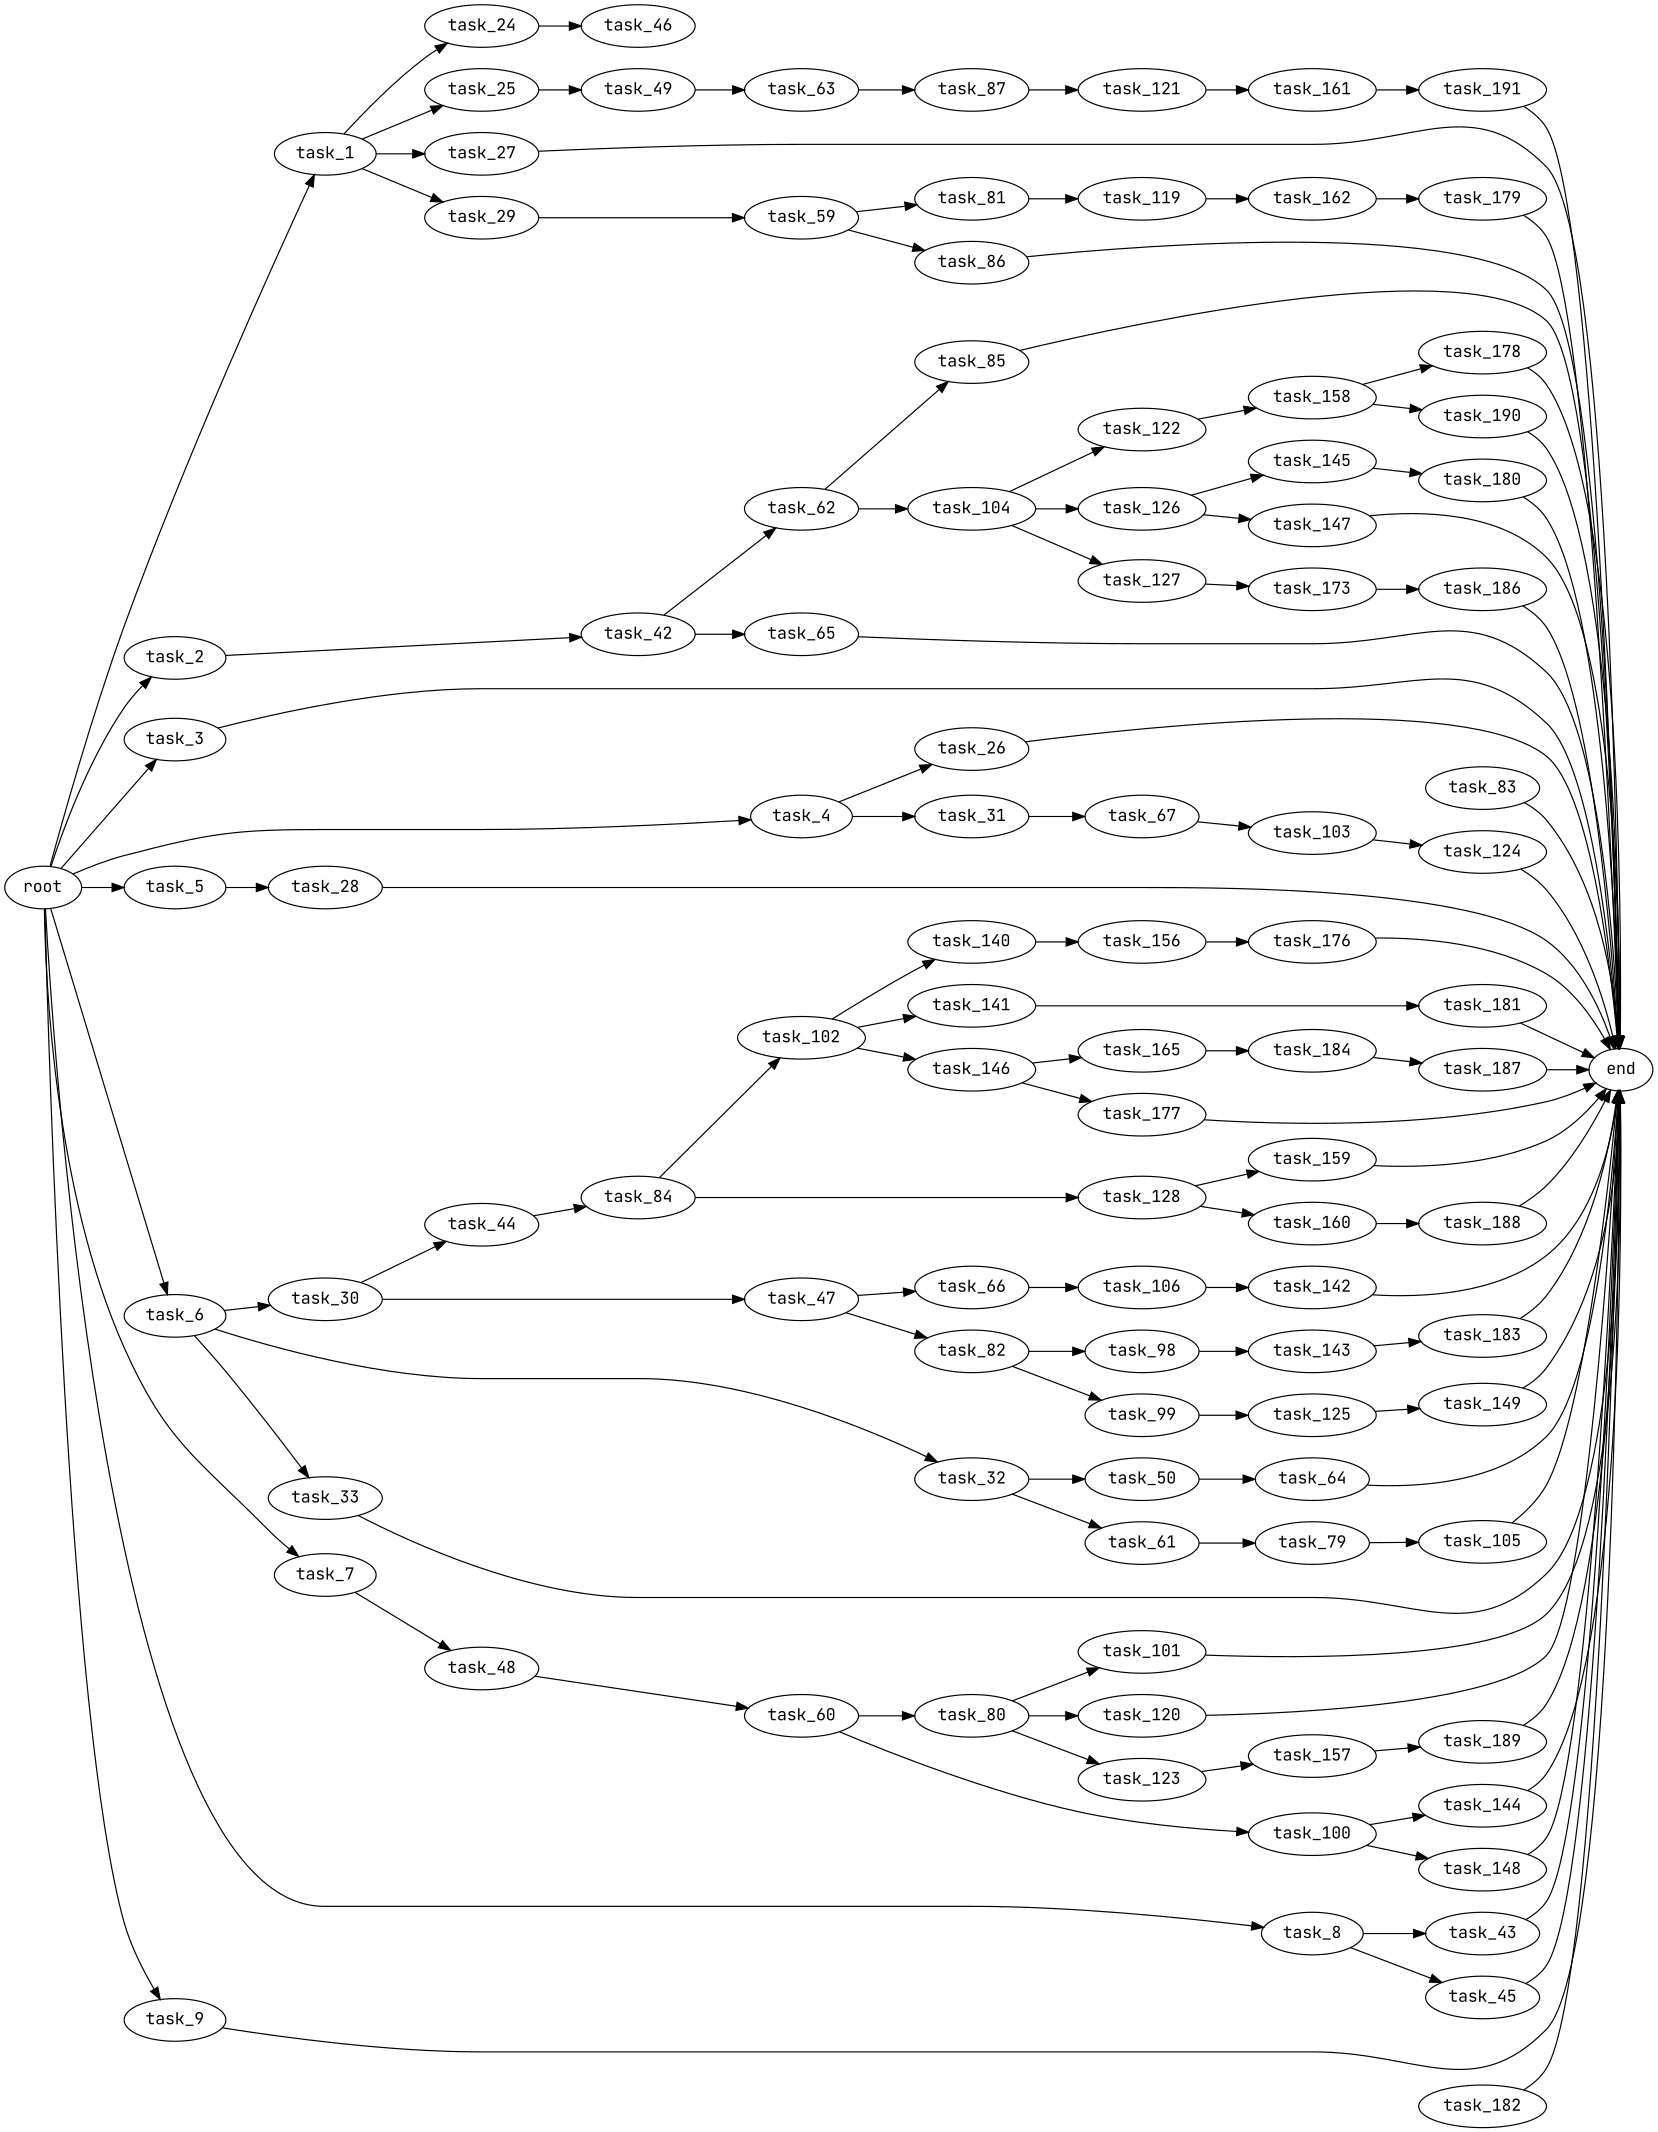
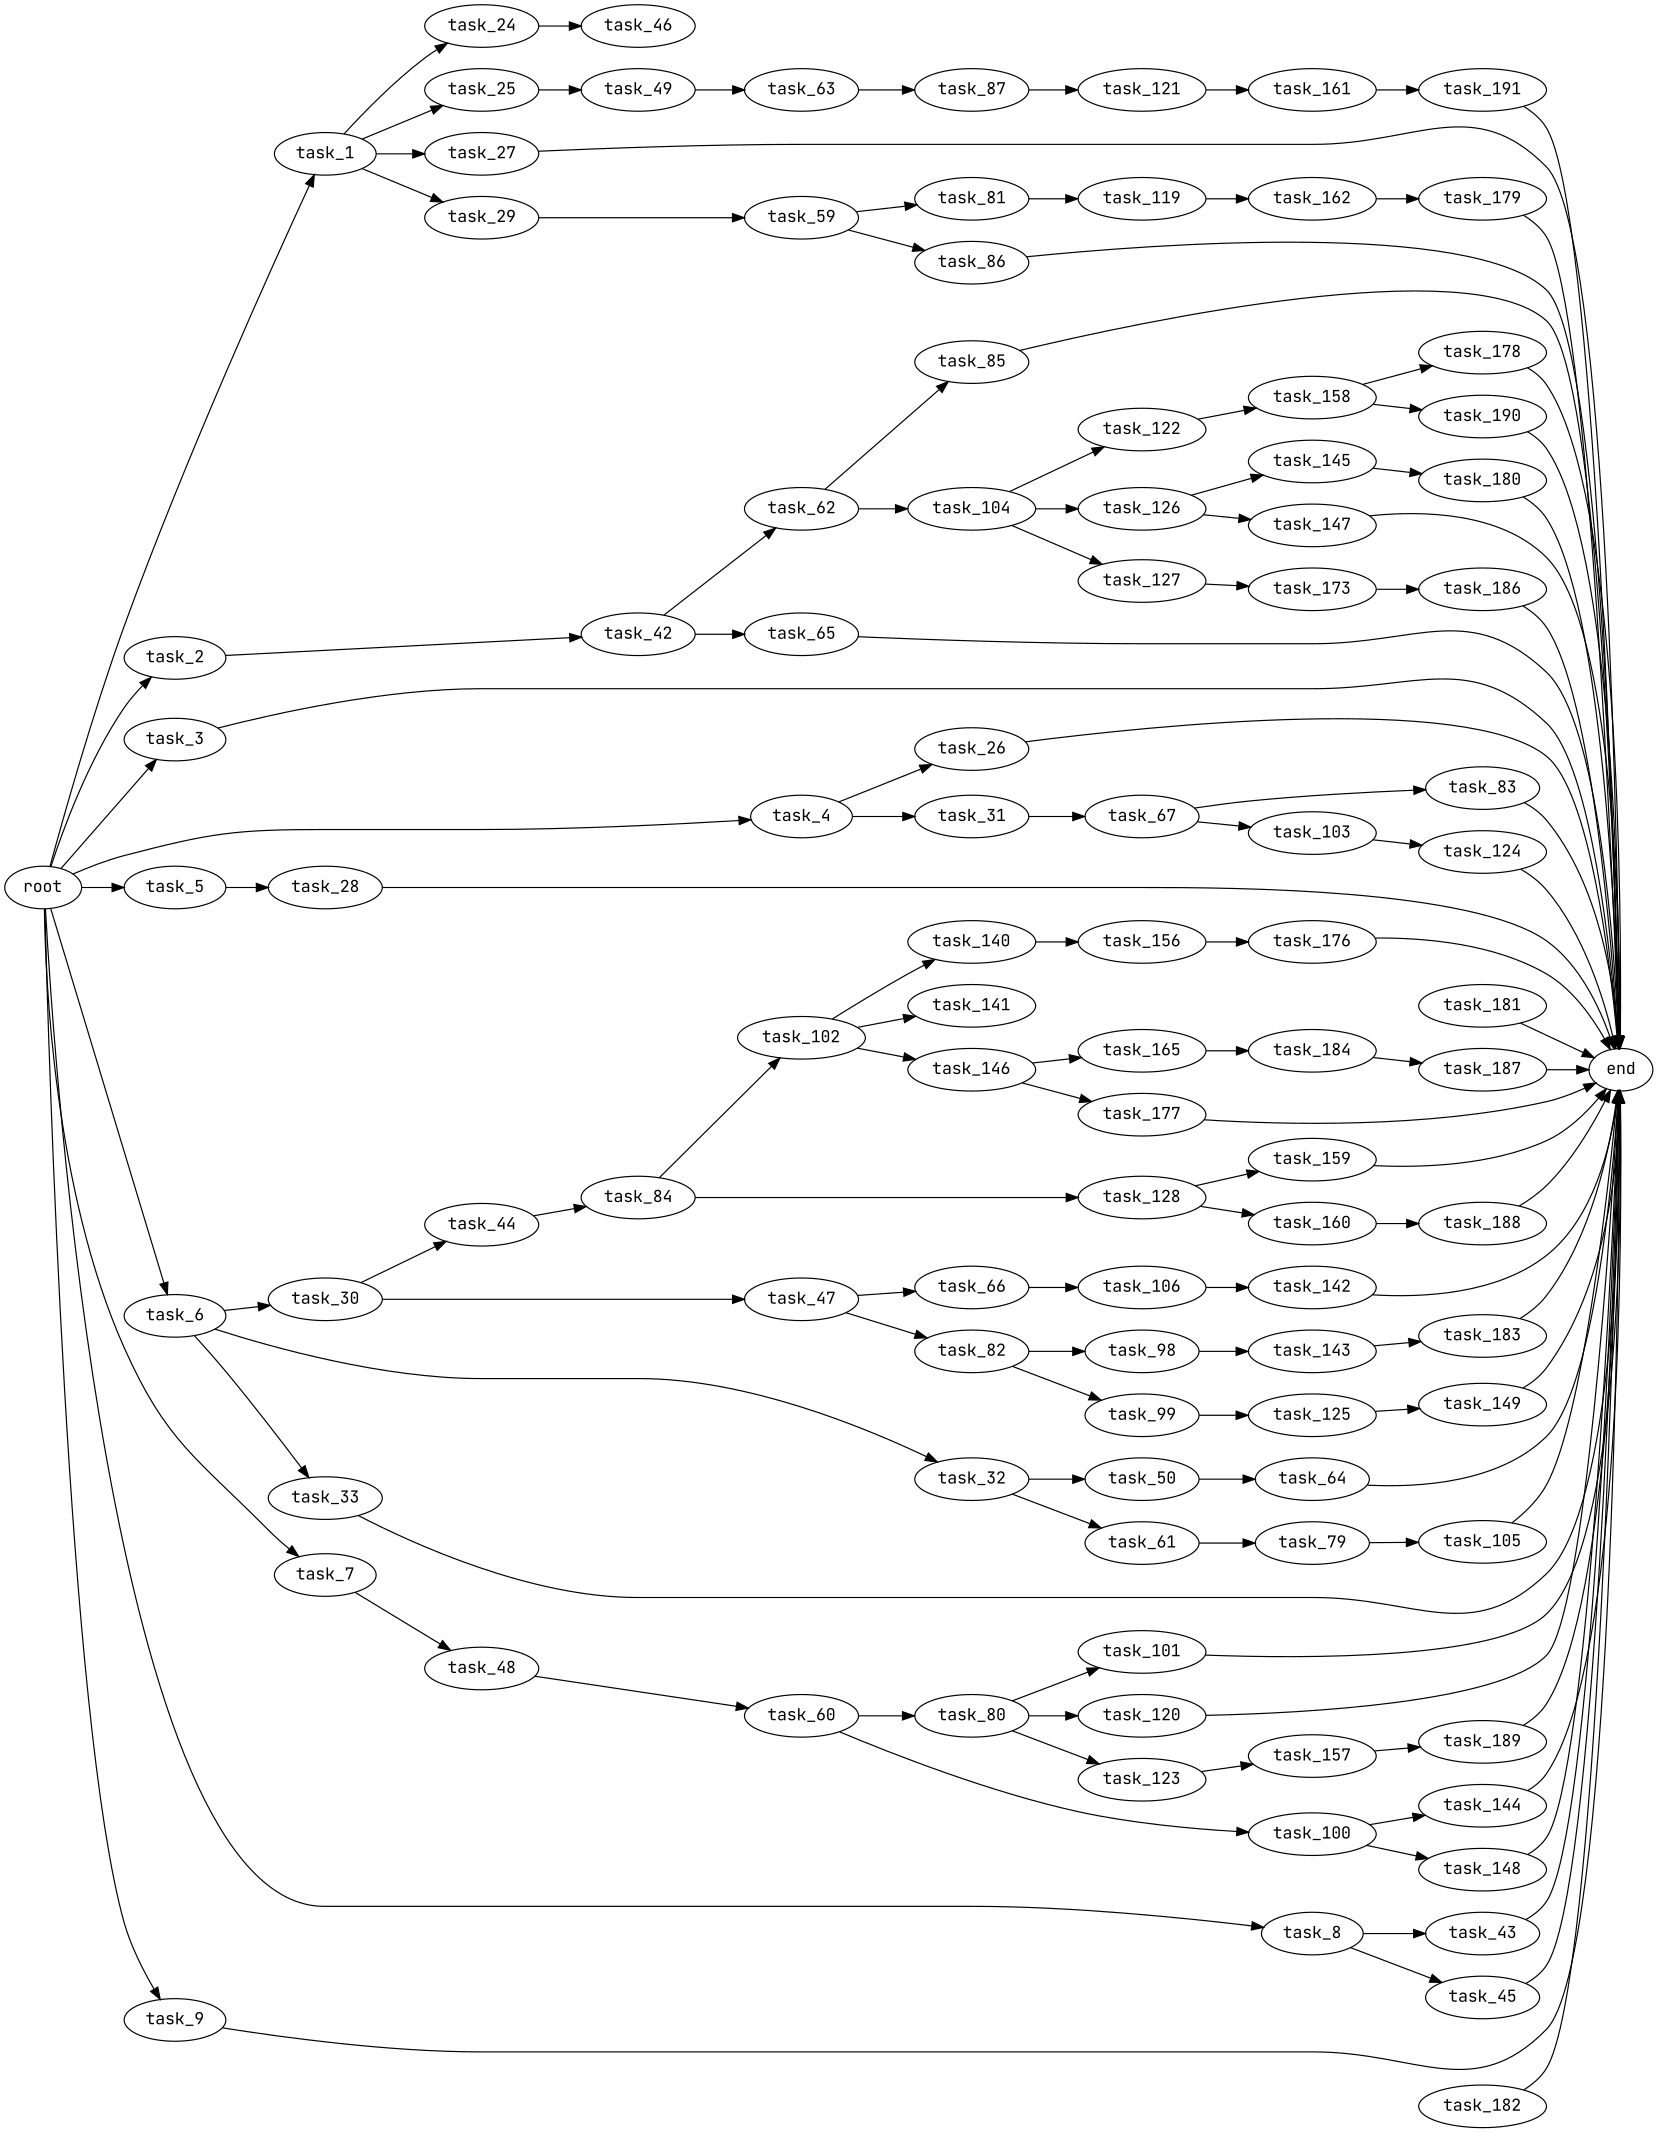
edge "task_67" -> "task_83": added
edge "task_141" -> "task_181": removed
